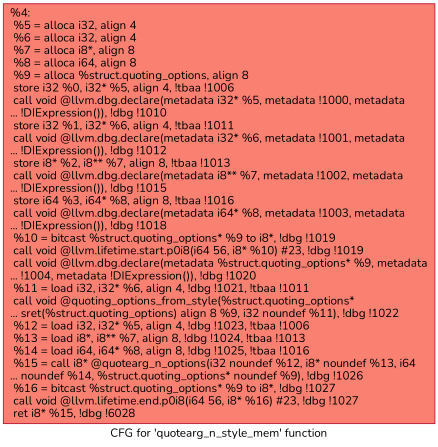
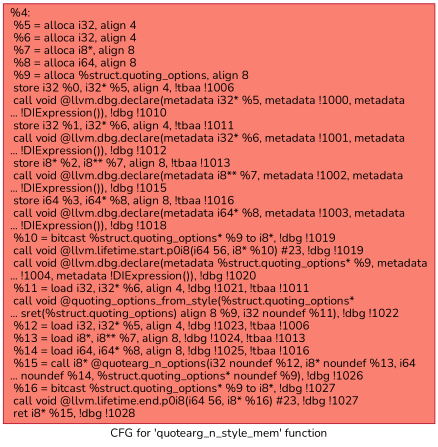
node "%4:": text "ret i8* %15, !dbg !6028" -> "ret i8* %15, !dbg !1028"
